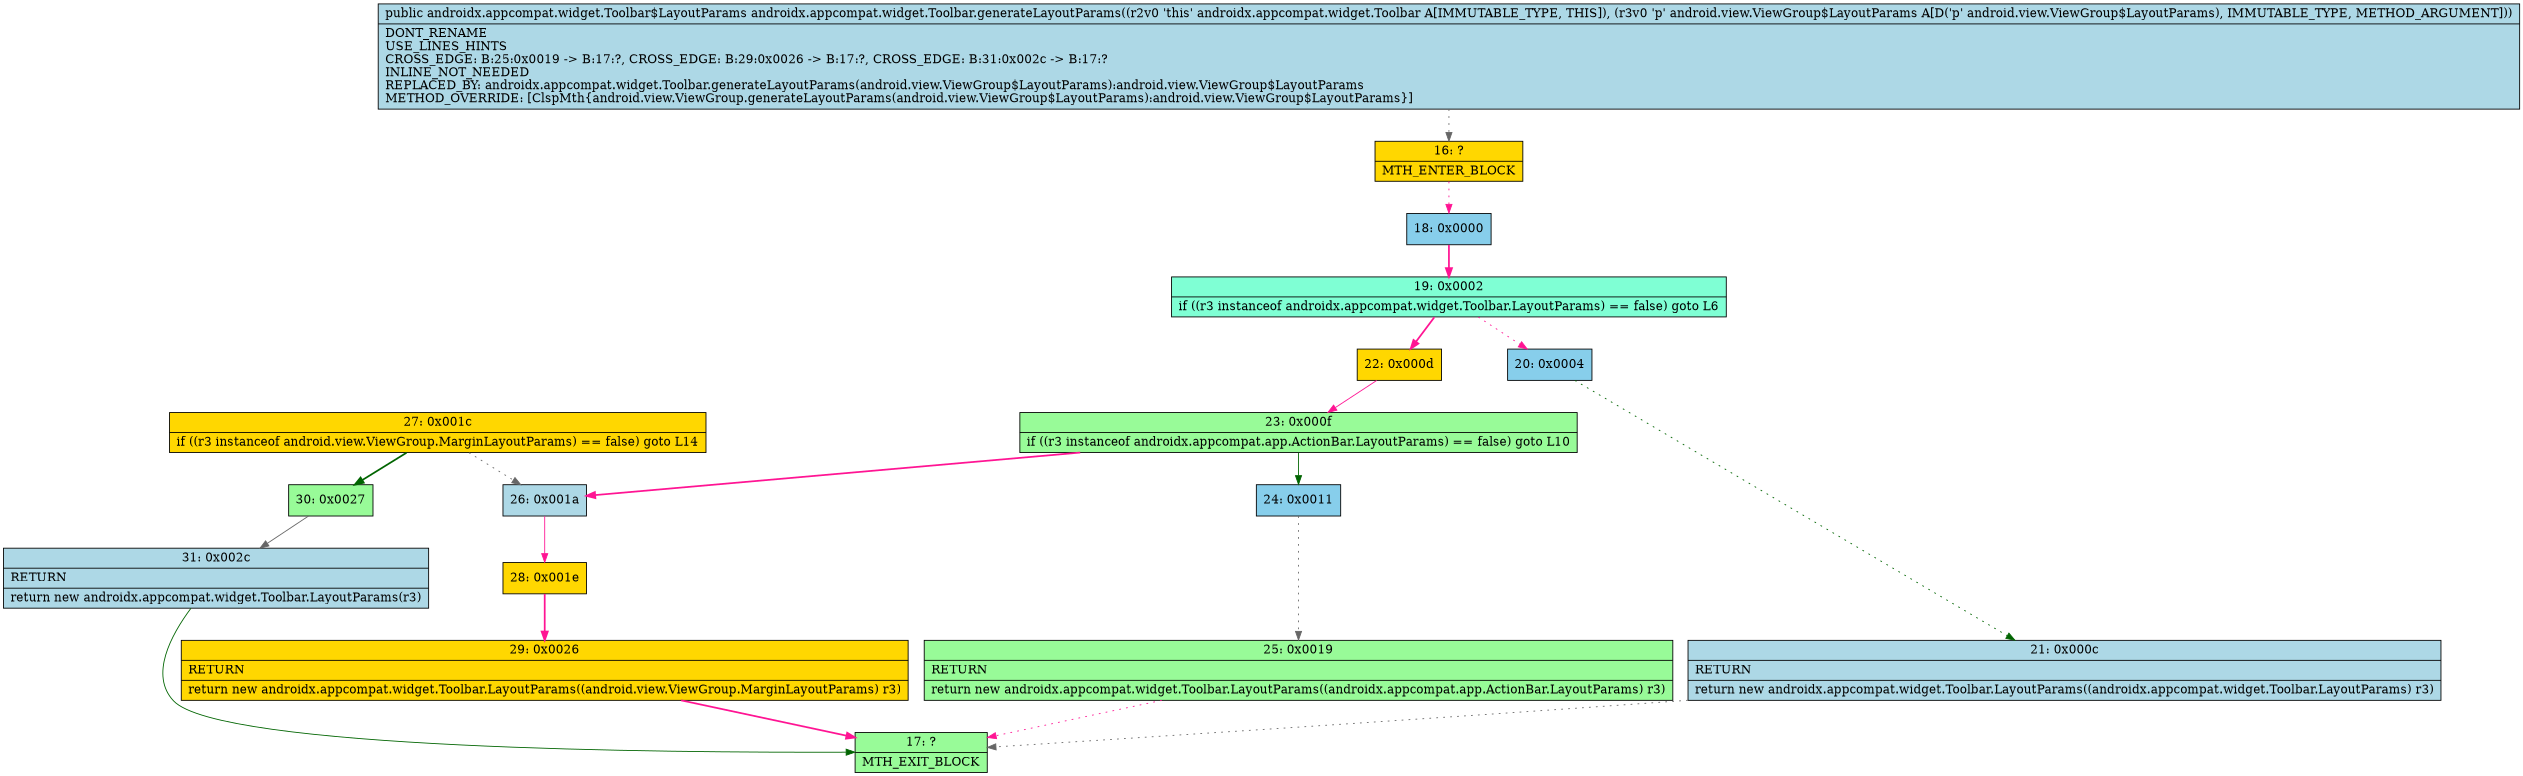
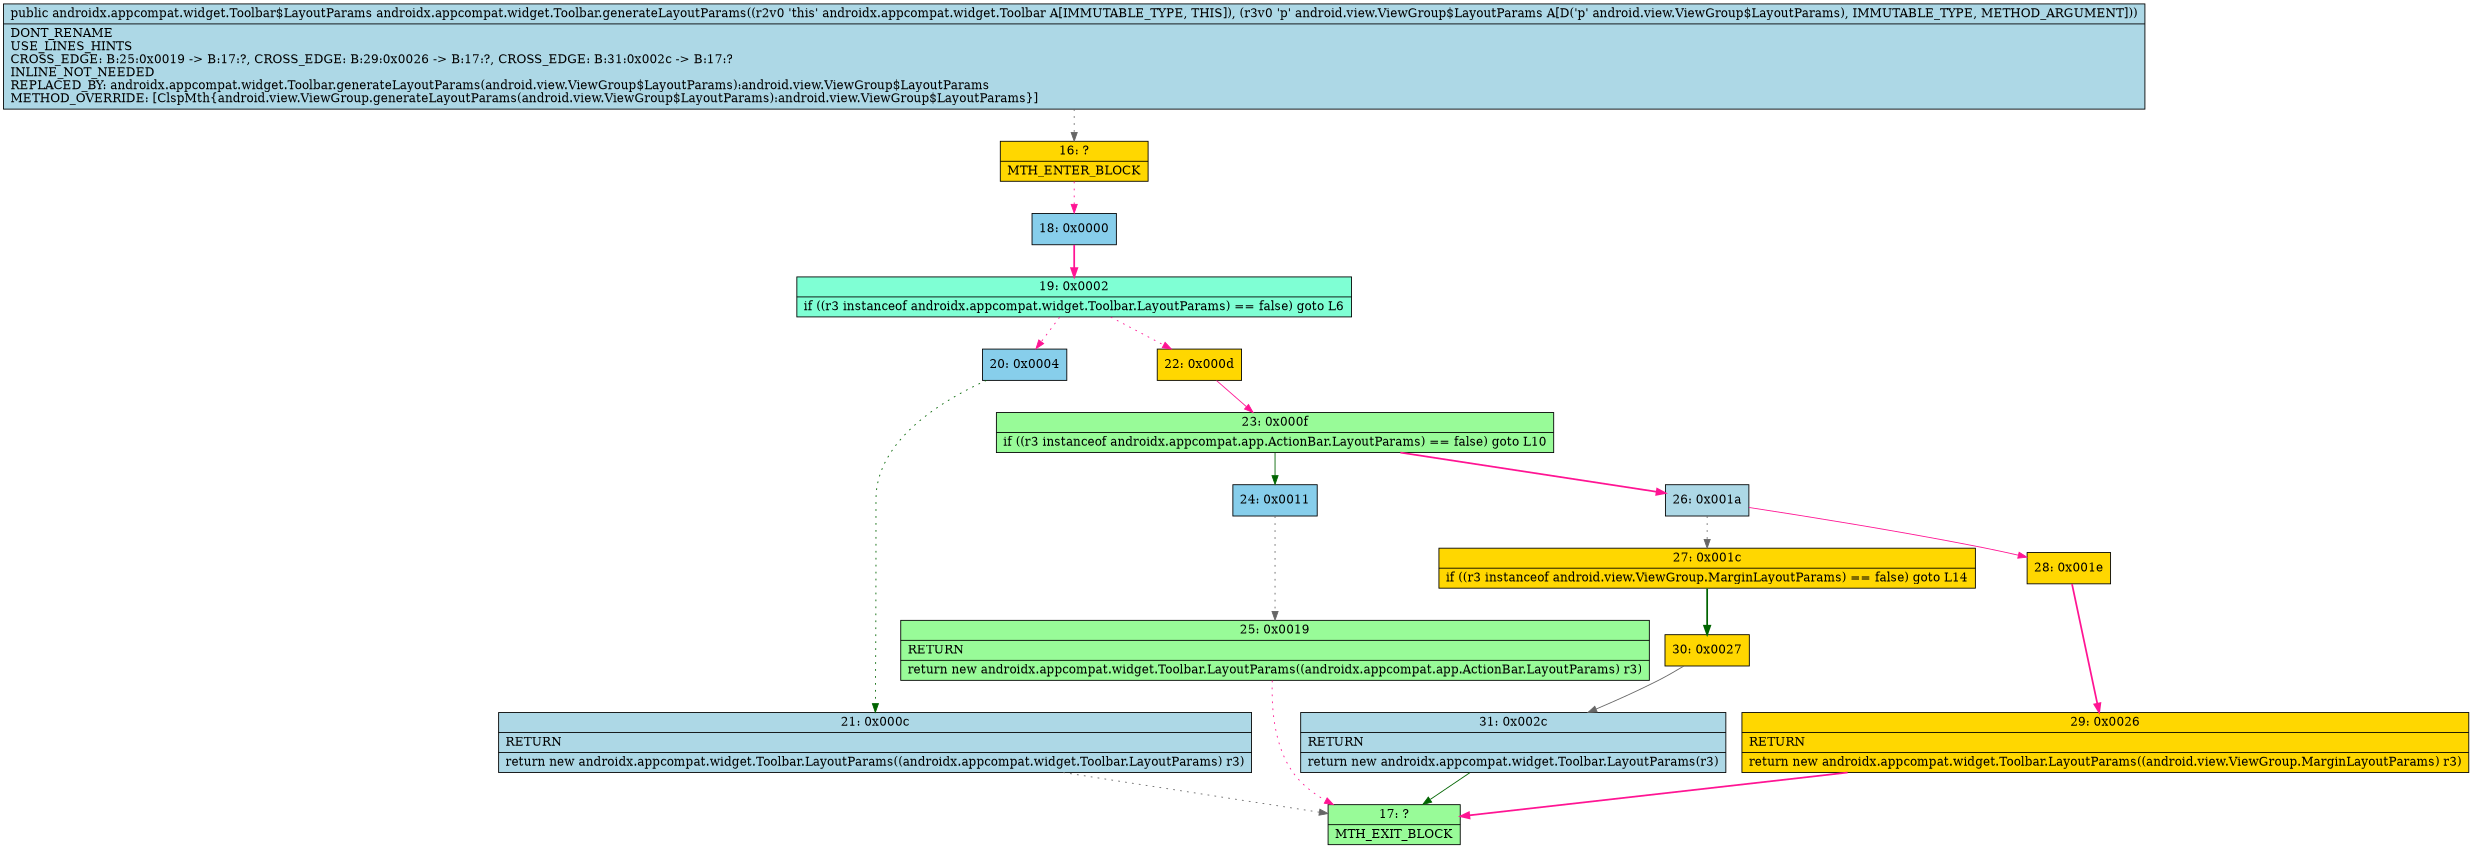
edge "19: 0x0002" -> "22: 0x000d": style bold -> dotted
edge "27: 0x001c" -> "26: 0x001a": reversed
node "30: 0x0027": fillcolor palegreen -> gold
